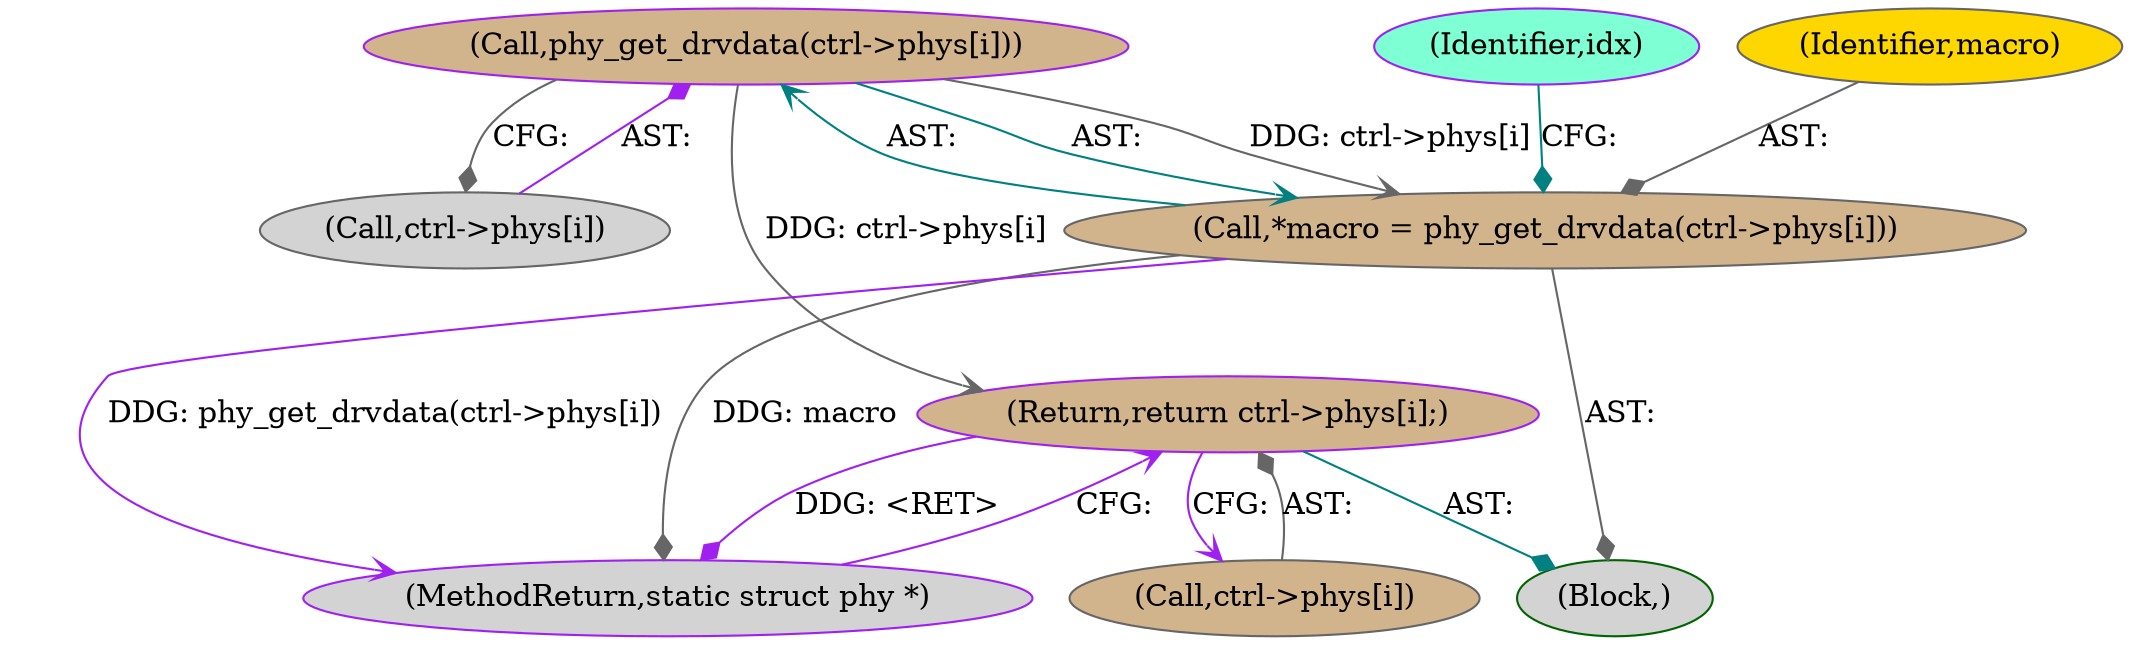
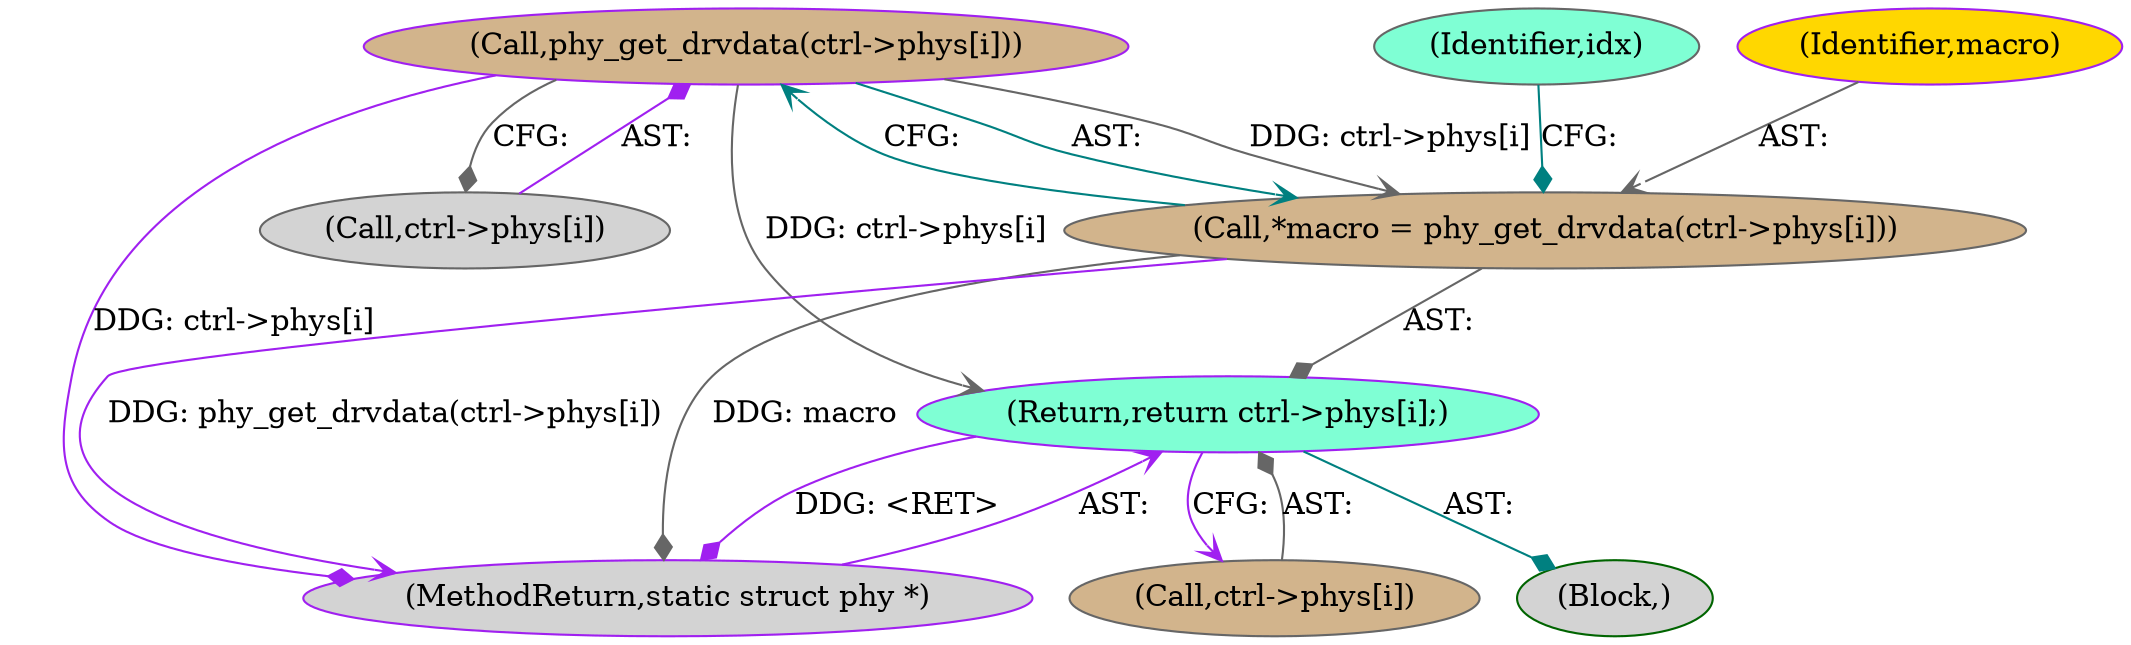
node "(Identifier,idx)": color purple -> gray40
node "(Identifier,macro)": color gray40 -> purple
edge "(Identifier,macro)" -> "(Call,*macro = phy_get_drvdata(ctrl->phys[i]))": arrowhead diamond -> vee
edge "(Call,*macro = phy_get_drvdata(ctrl->phys[i]))" -> "(Call,phy_get_drvdata(ctrl->phys[i]))": label "AST: " -> "CFG: "
edge "(Call,phy_get_drvdata(ctrl->phys[i]))" -> "(MethodReturn,static struct phy *)": added, label "DDG: ctrl->phys[i]"
edge "(Call,*macro = phy_get_drvdata(ctrl->phys[i]))" -> "(Block,)": now "(Call,*macro = phy_get_drvdata(ctrl->phys[i]))" -> "(Return,return ctrl->phys[i];)"
node "(Return,return ctrl->phys[i];)": fillcolor tan -> aquamarine
edge "(MethodReturn,static struct phy *)" -> "(Return,return ctrl->phys[i];)": label "CFG: " -> "AST: "
